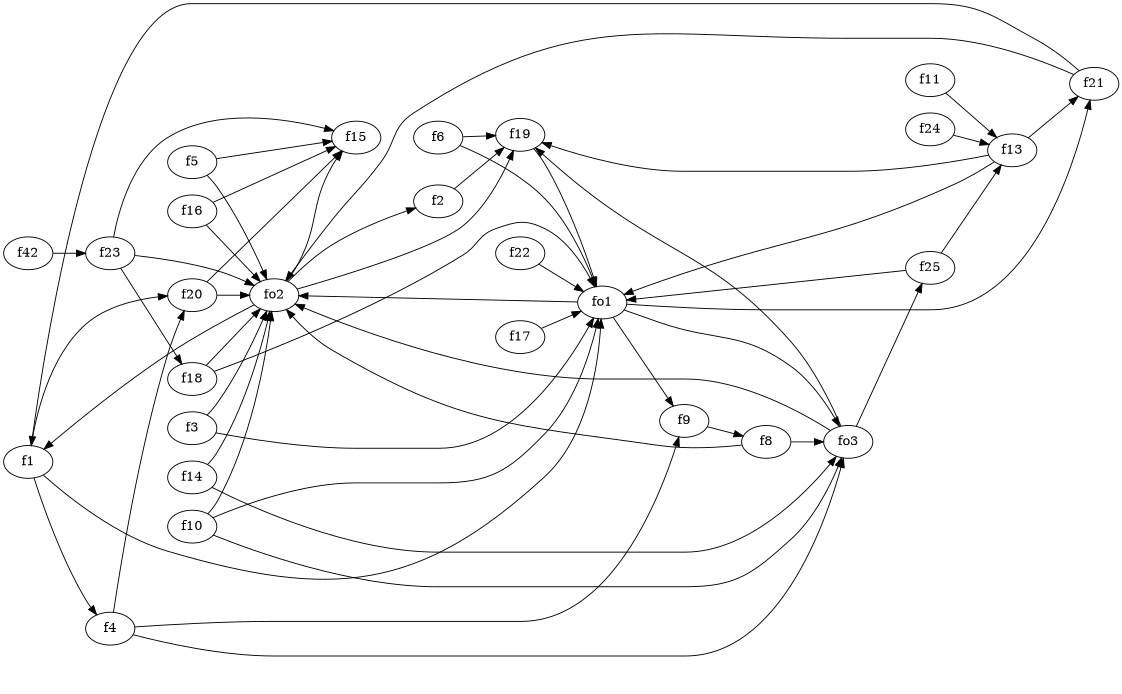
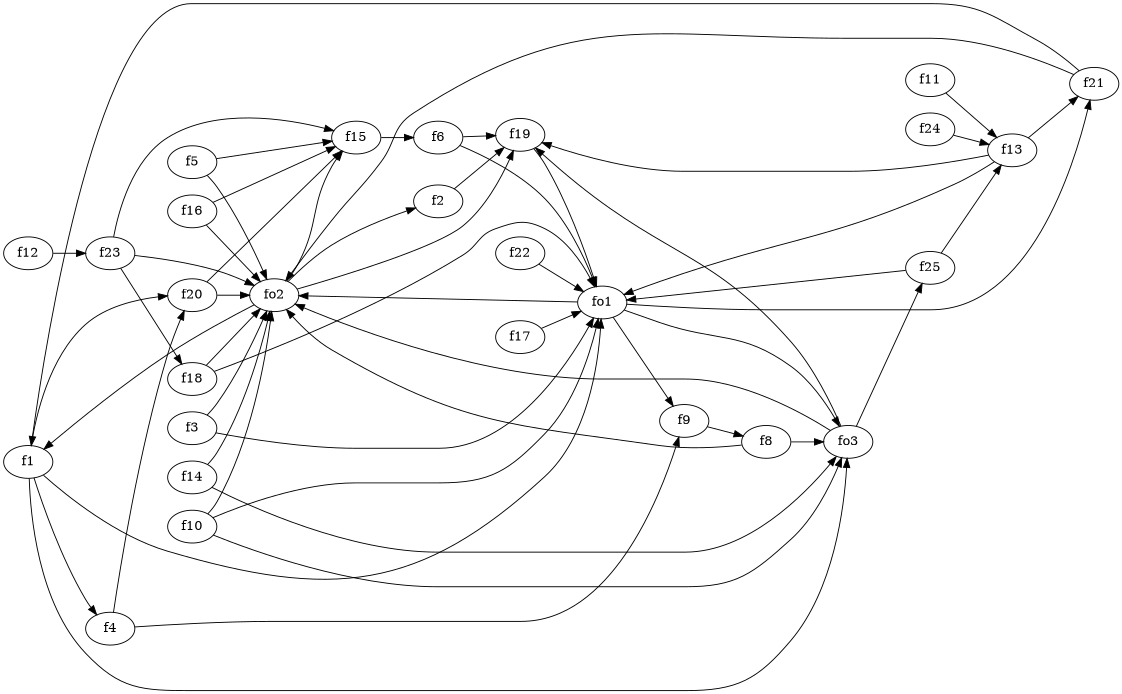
edge "f15" -> "f6": added
node "f42": label "f42" -> "f12"
edge "f4" -> "fo3": now "f1" -> "fo3"
